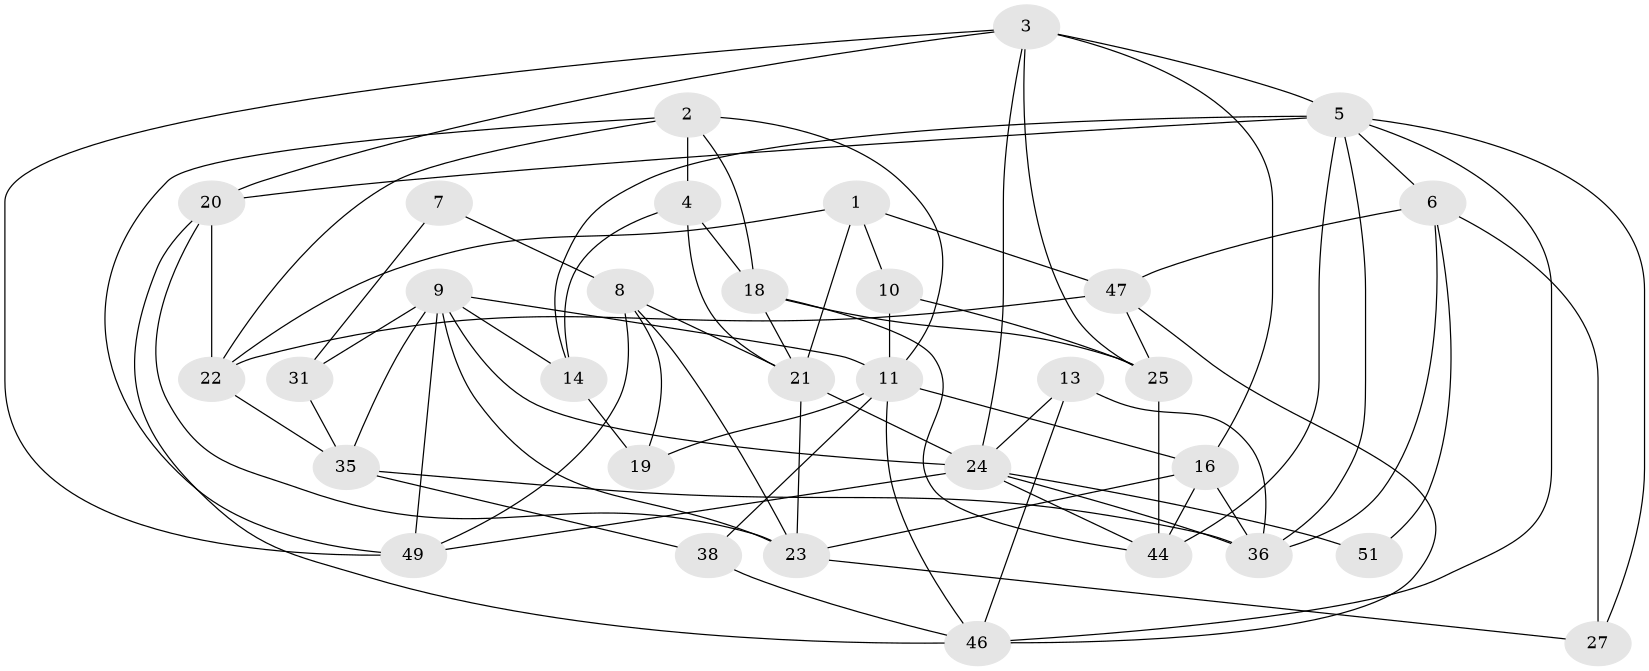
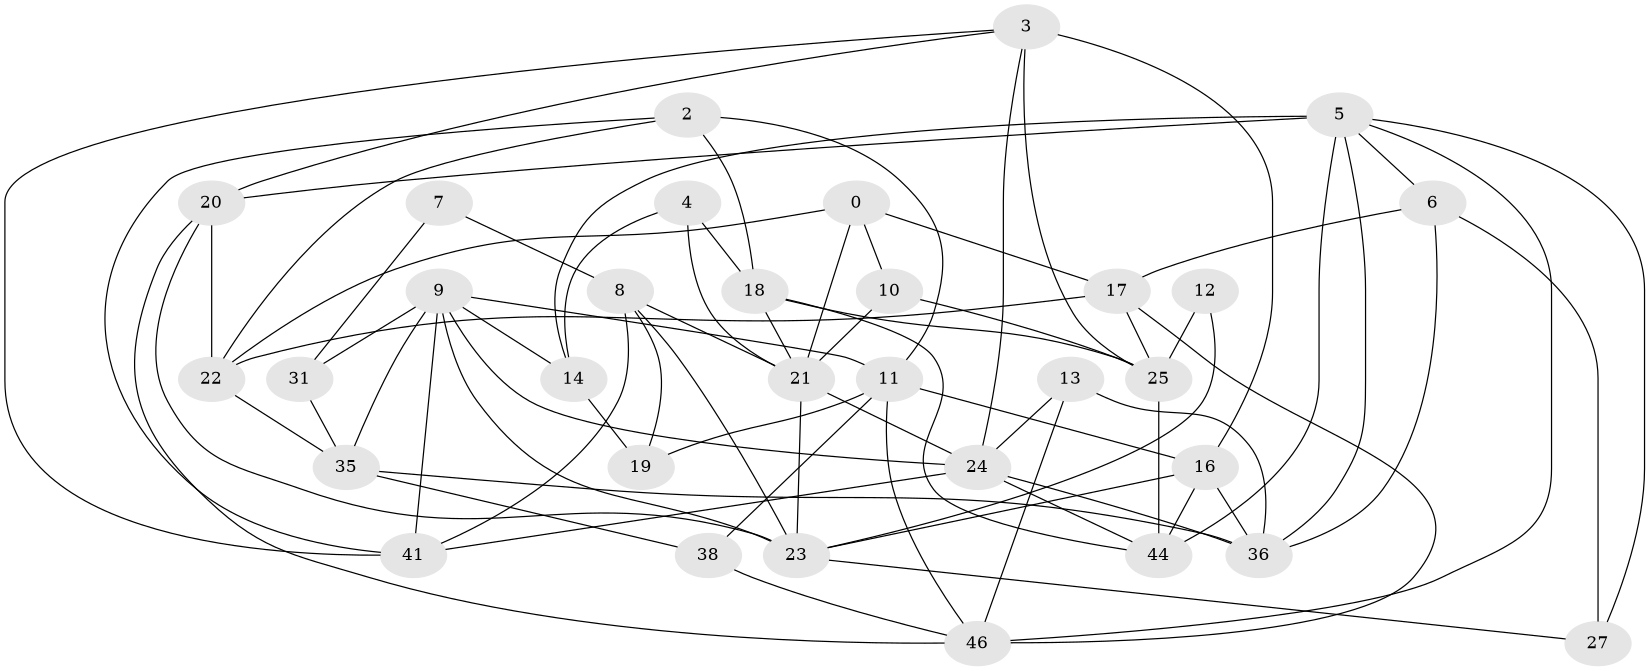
edge "3" -- "5": removed
edge "2" -- "4": removed
node "1": label "1" -> "0"
node "47": label "47" -> "17"
node "12": added
edge "10" -- "11": now "10" -- "21"
node "49": label "49" -> "41"
node "51": removed
